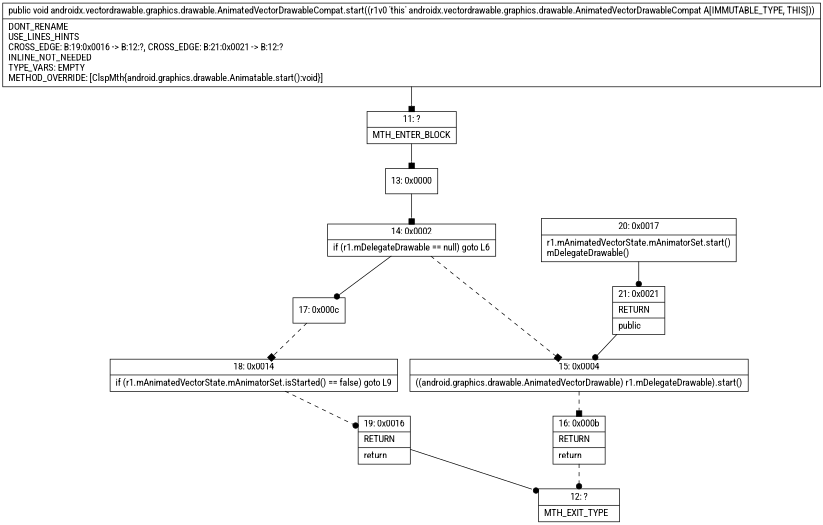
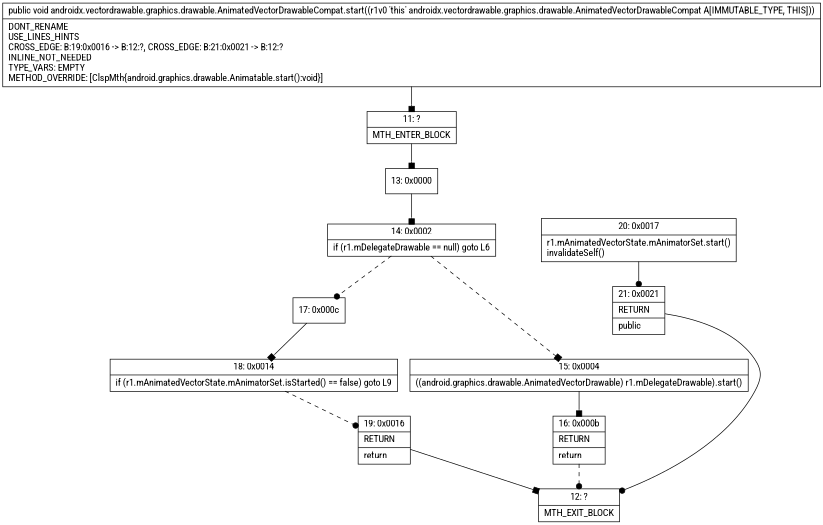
node "20: 0x0017": text "mDelegateDrawable()" -> "invalidateSelf()"
edge "14: 0x0002" -> "17: 0x000c": style solid -> dashed
edge "17: 0x000c" -> "18: 0x0014": style dashed -> solid
edge "21: 0x0021" -> "15: 0x0004": now "21: 0x0021" -> "12: ?"
edge "15: 0x0004" -> "16: 0x000b": style dashed -> solid
edge "19: 0x0016" -> "12: ?": arrowhead dot -> box
node "12: ?": text "MTH_EXIT_TYPE" -> "MTH_EXIT_BLOCK"
